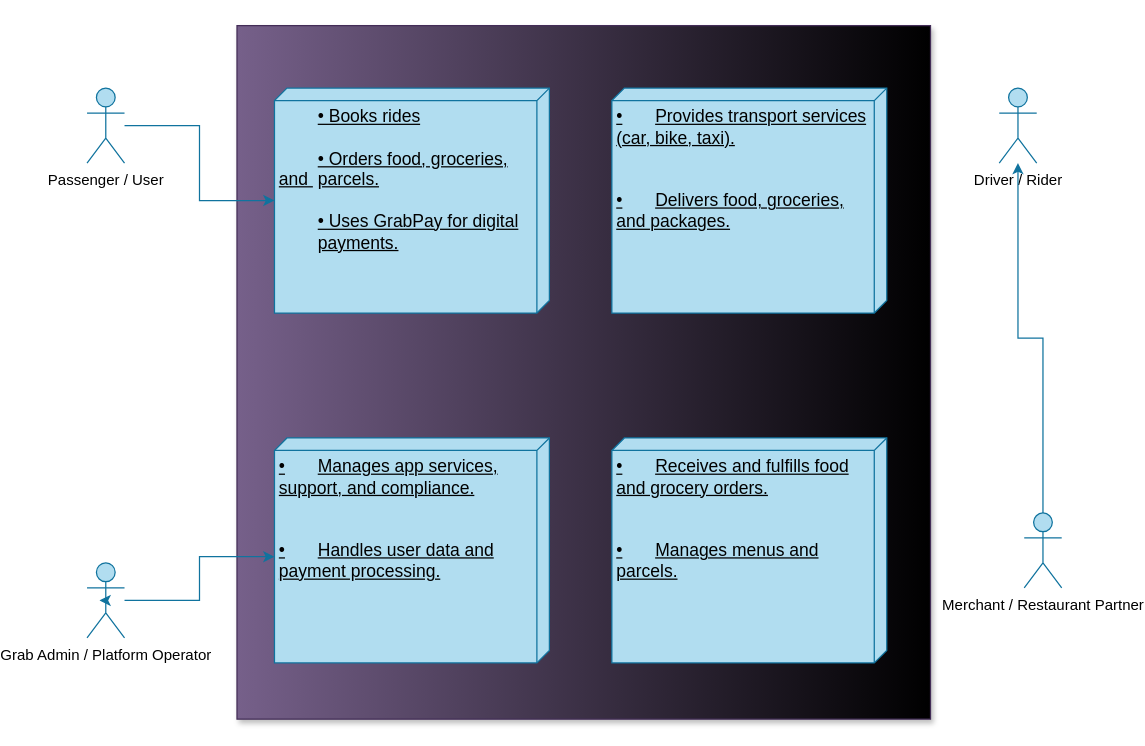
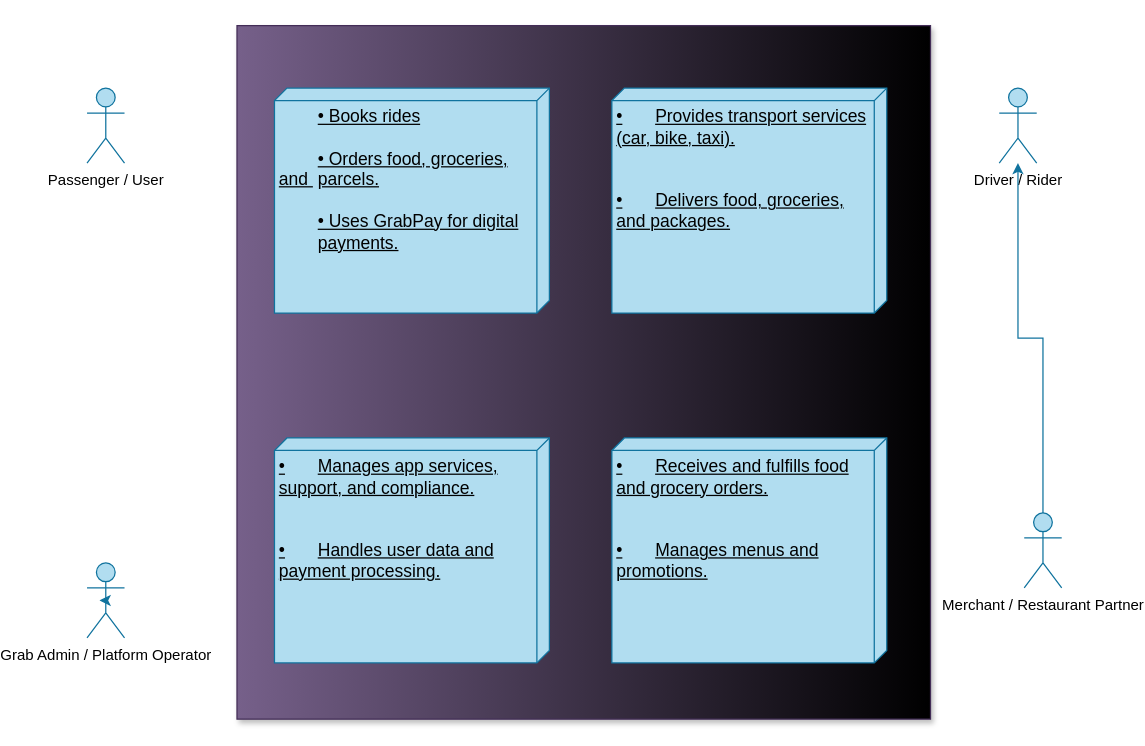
edge "Passenger / User" -> "• Books rides • Orders food, groceries, and parcels. • Uses GrabPay for digital payments.": removed
node "• Receives and fulfills food and grocery orders. • Manages menus and parcels.": label "• Receives and fulfills food and grocery orders. • Manages menus and parcels." -> "• Receives and fulfills food and grocery orders. • Manages menus and promotions."
edge "Grab Admin / Platform Operator" -> "• Manages app services, support, and compliance. • Handles user data and payment processing.": removed
